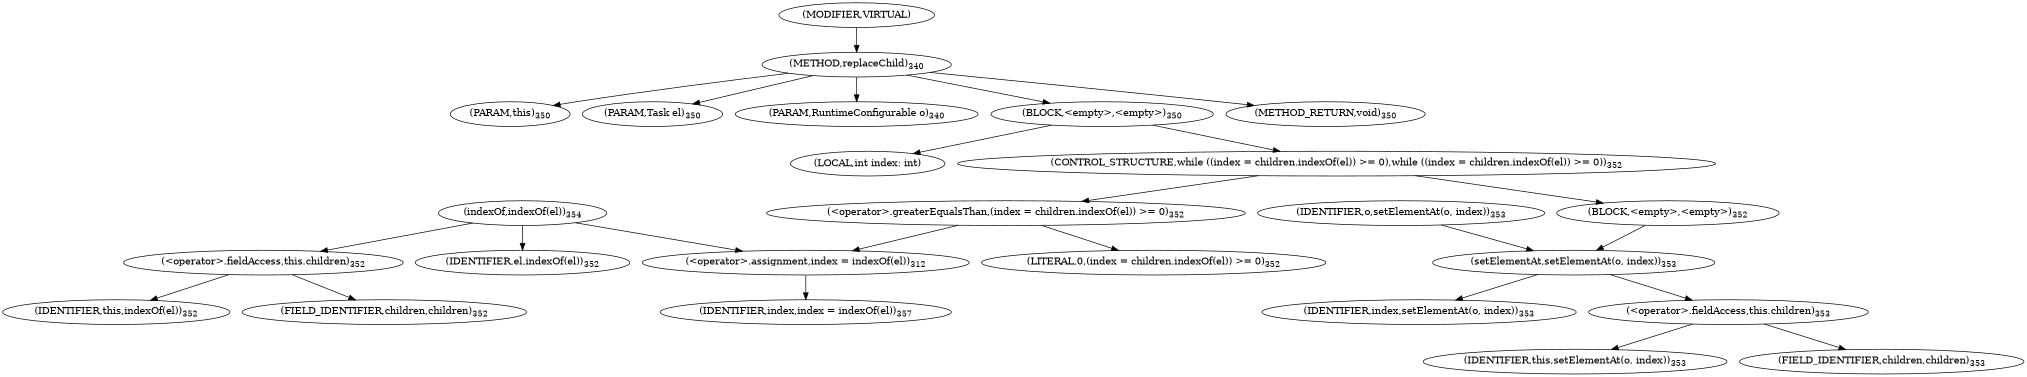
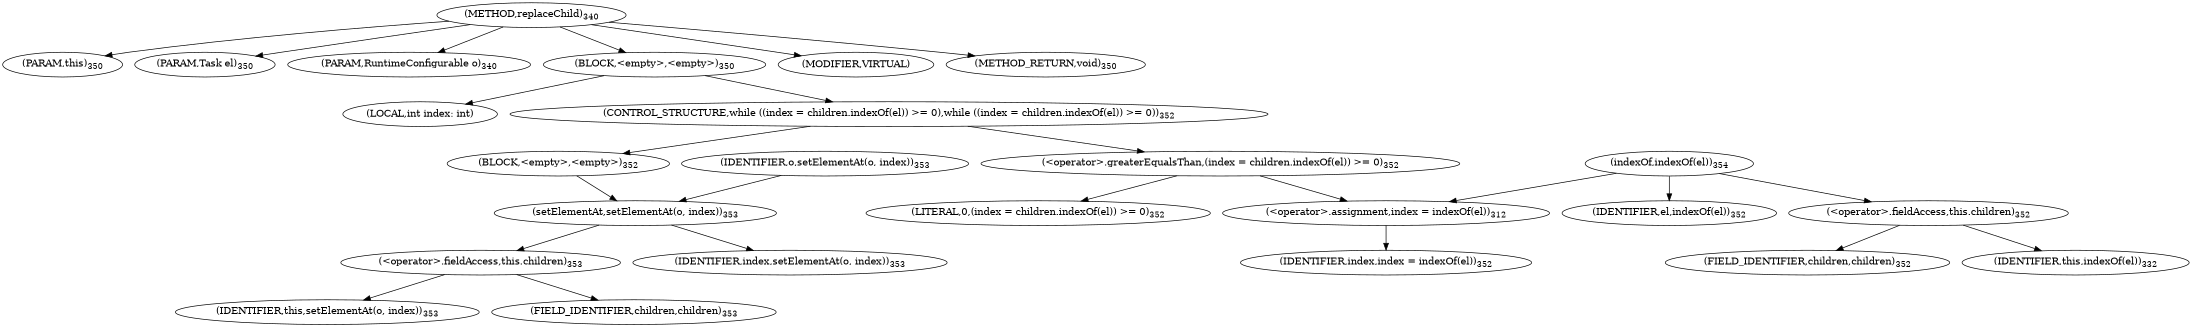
edge "(MODIFIER,VIRTUAL)" -> "(METHOD,replaceChild)": reversed
node "(IDENTIFIER,this,indexOf(el))": text "352" -> "332"
node "(IDENTIFIER,index,index = indexOf(el))": text "357" -> "352"
